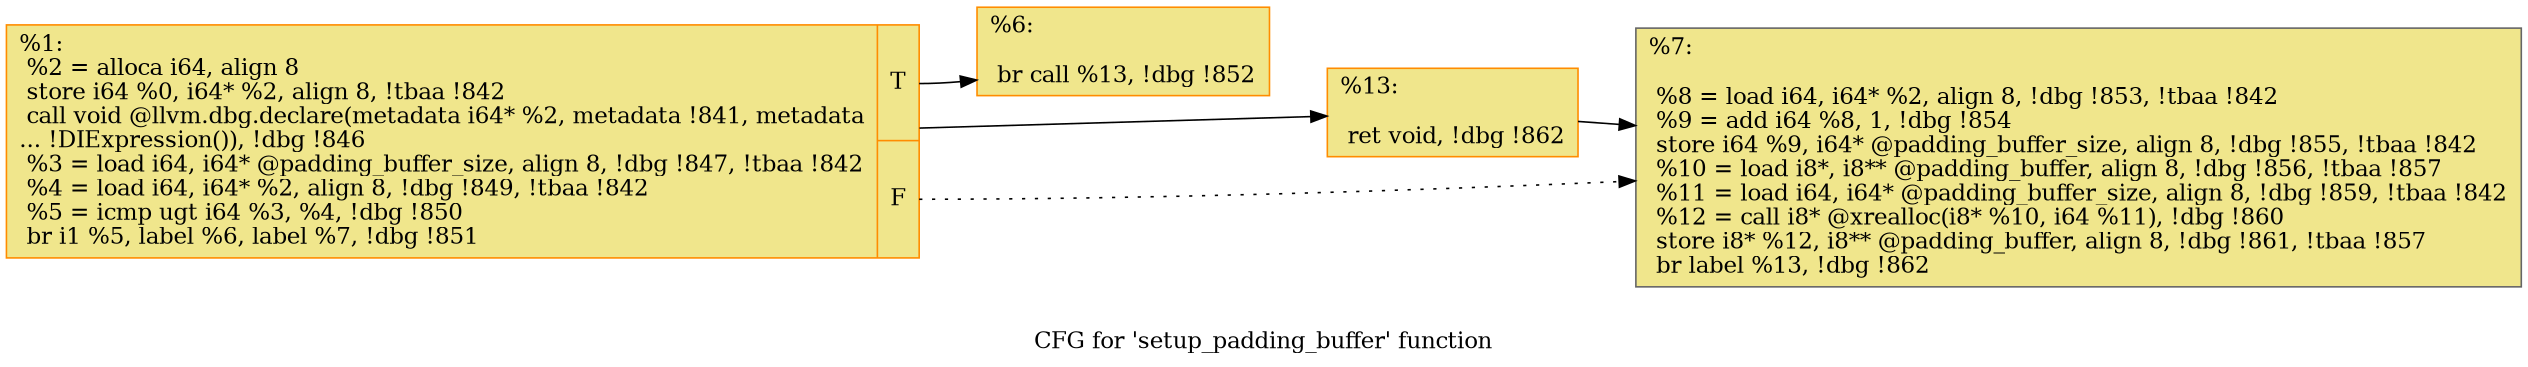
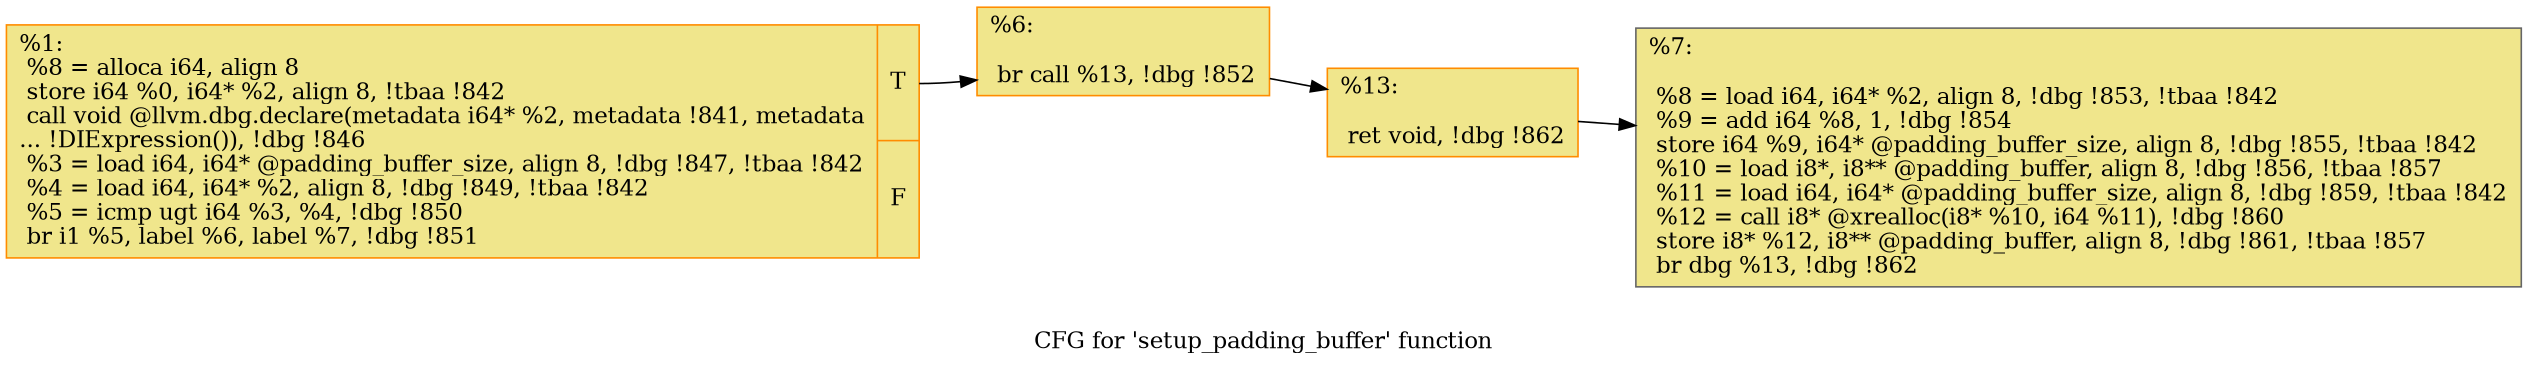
node "%1:": text "%2 = alloca i64, align 8" -> "%8 = alloca i64, align 8"
edge "%1:" -> "%13:": now "%6:" -> "%13:"
edge "%1:" -> "%7:": removed
node "%7:": text "br label %13, !dbg !862" -> "br dbg %13, !dbg !862"
